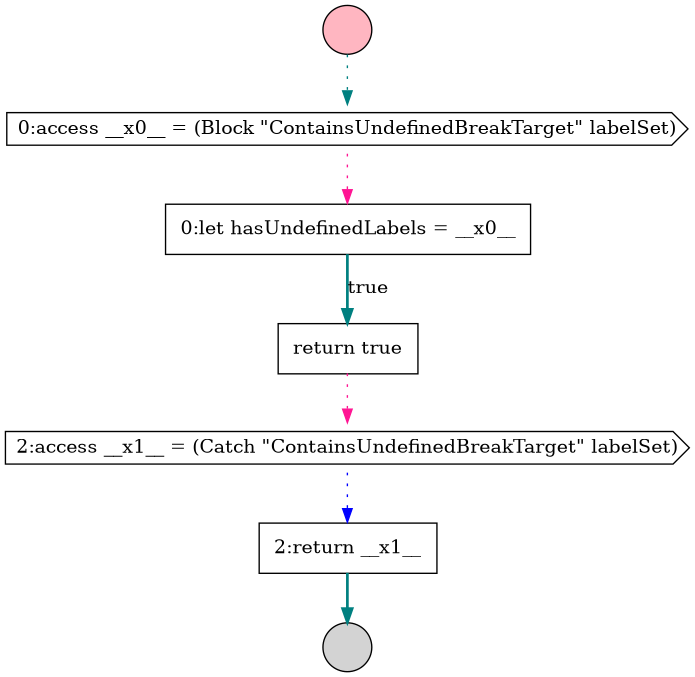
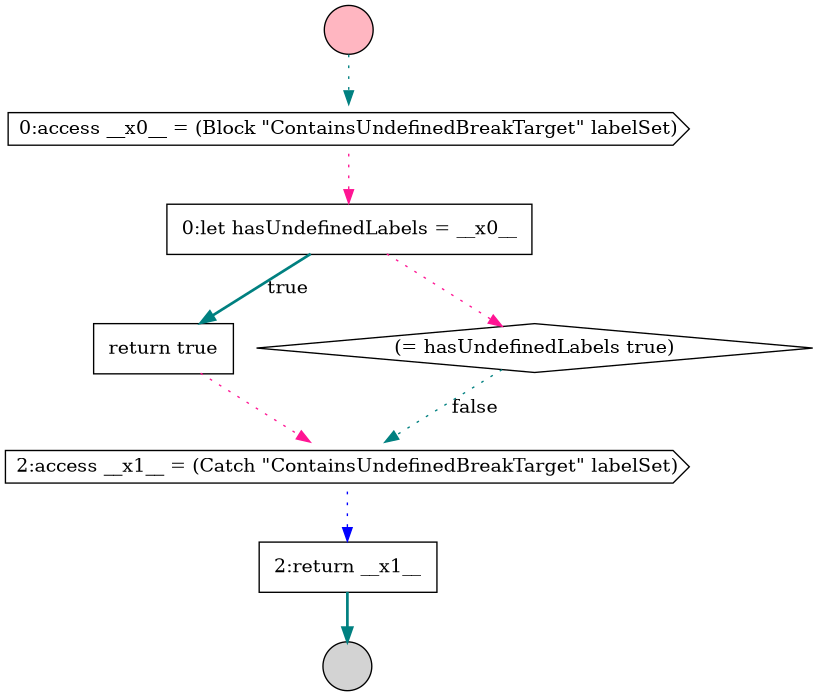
node "(= hasUndefinedLabels true)": added
